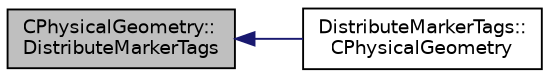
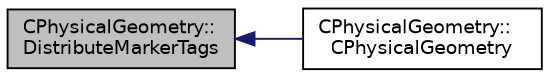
node "DistributeMarkerTags:: CPhysicalGeometry": label "DistributeMarkerTags:: CPhysicalGeometry" -> "CPhysicalGeometry:: CPhysicalGeometry"
